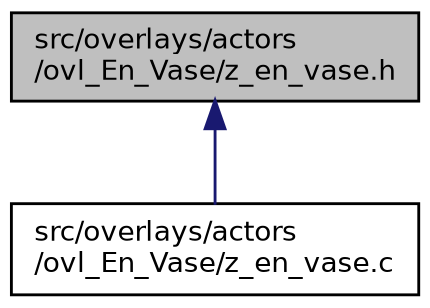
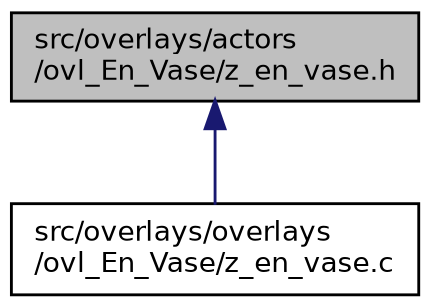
node "src/overlays/actors /ovl_En_Vase/z_en_vase.c": label "src/overlays/actors /ovl_En_Vase/z_en_vase.c" -> "src/overlays/overlays /ovl_En_Vase/z_en_vase.c"
